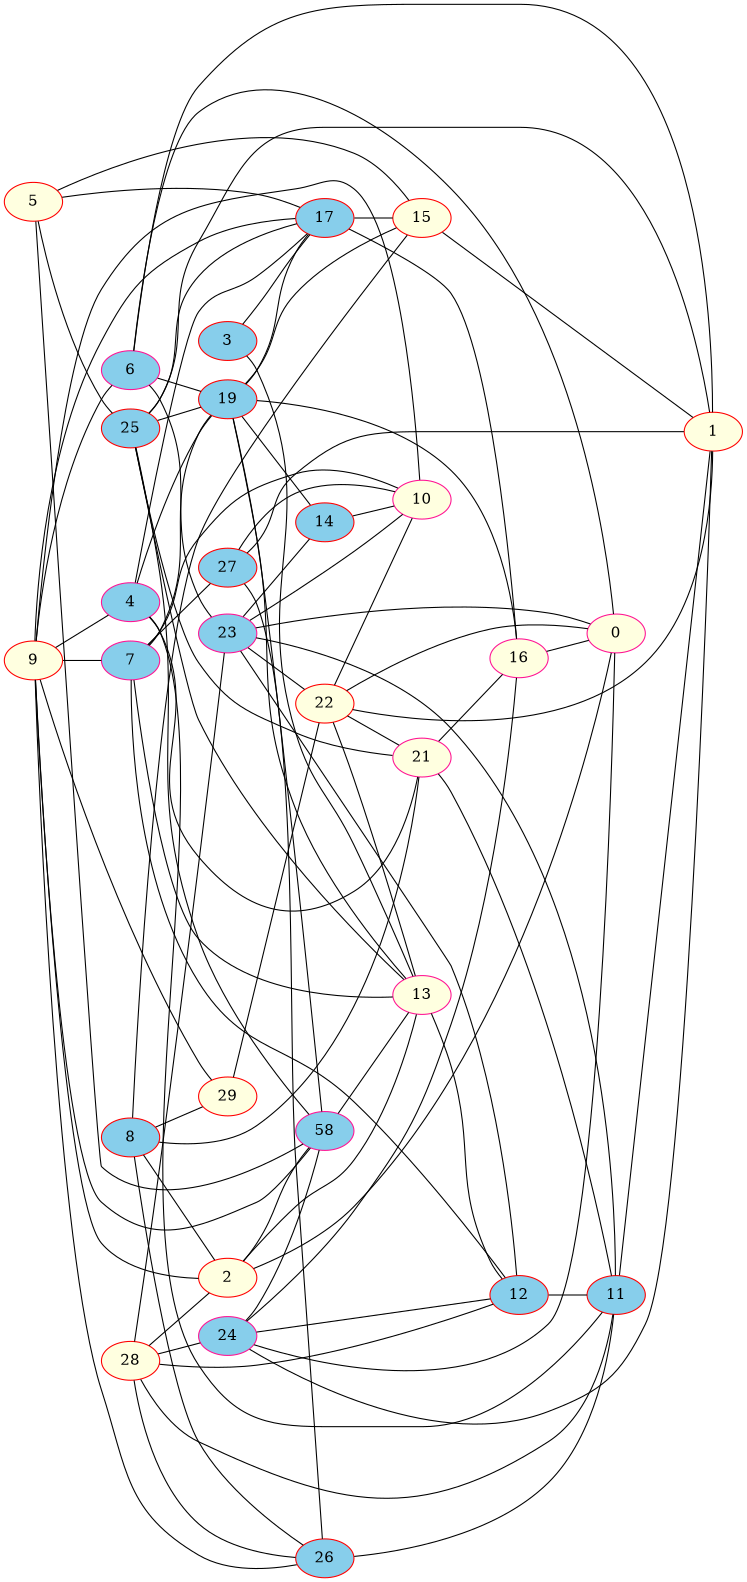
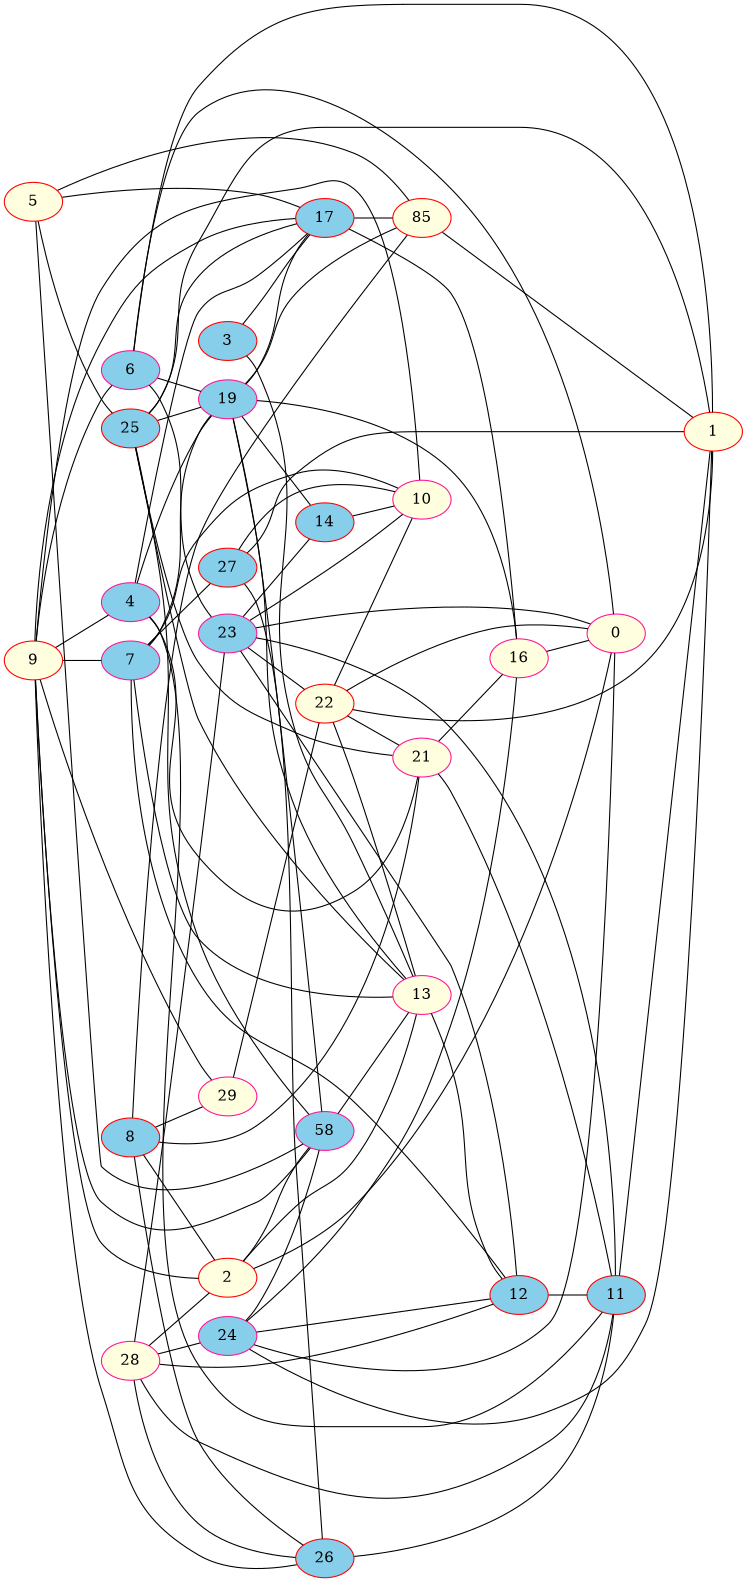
node "15": label "15" -> "85"
node "19": color red -> deeppink
node "29": color red -> deeppink
node "28": color red -> deeppink
